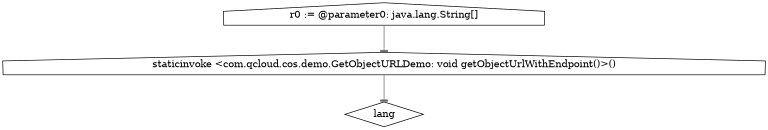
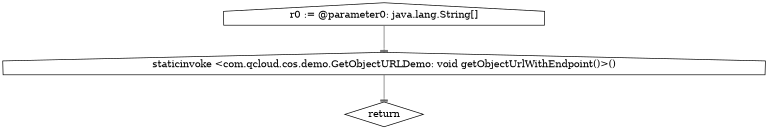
node "lang": label "lang" -> "return"
